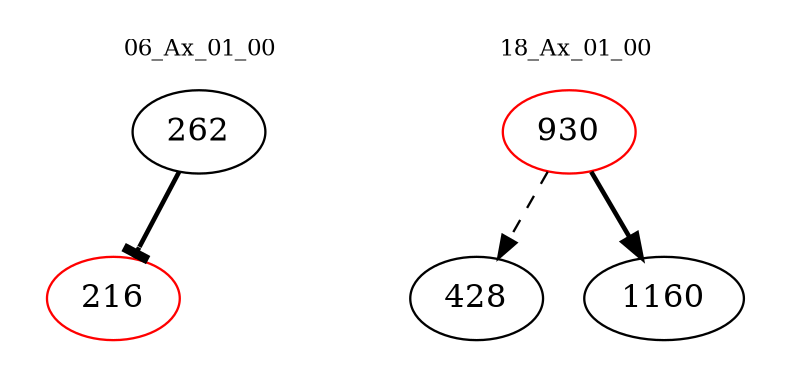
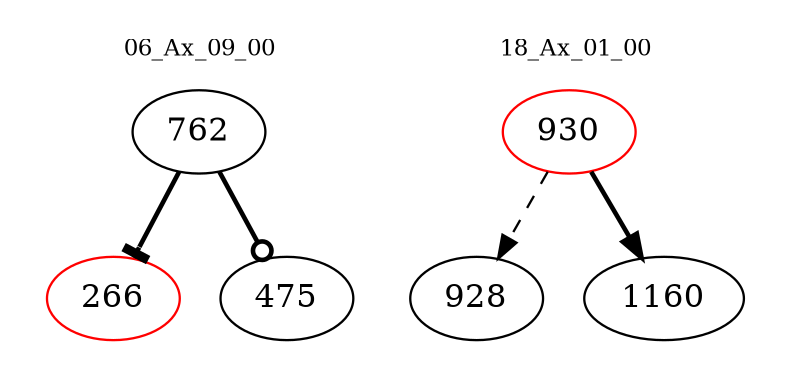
cluster "06_Ax_01_00": label "06_Ax_01_00" -> "06_Ax_09_00"
node "262": label "262" -> "762"
node "216": label "216" -> "266"
node "475": added
node "428": label "428" -> "928"
